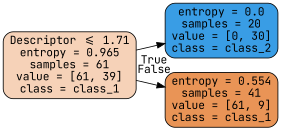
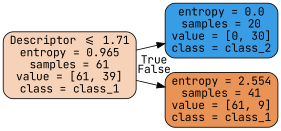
node "entropy = 0.554 samples = 41 value = [61, 9] class = class_1": label "entropy = 0.554 samples = 41 value = [61, 9] class = class_1" -> "entropy = 2.554 samples = 41 value = [61, 9] class = class_1"
